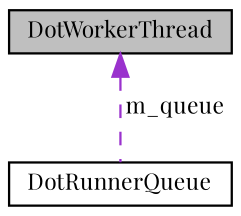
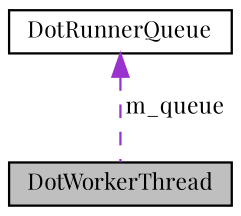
edge "DotRunnerQueue" -> "DotWorkerThread": reversed
